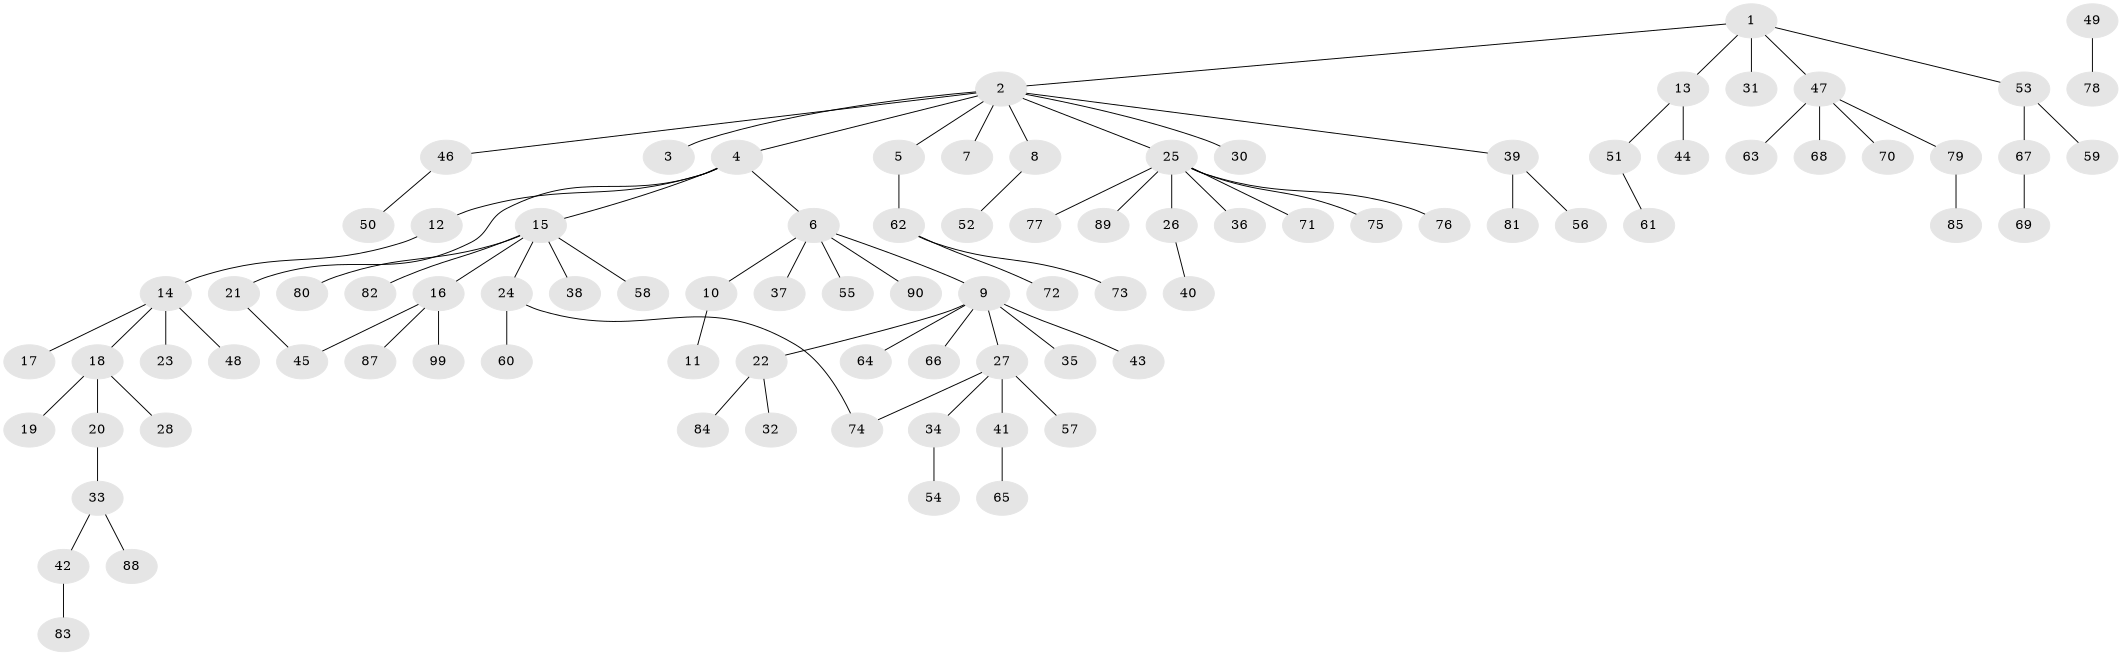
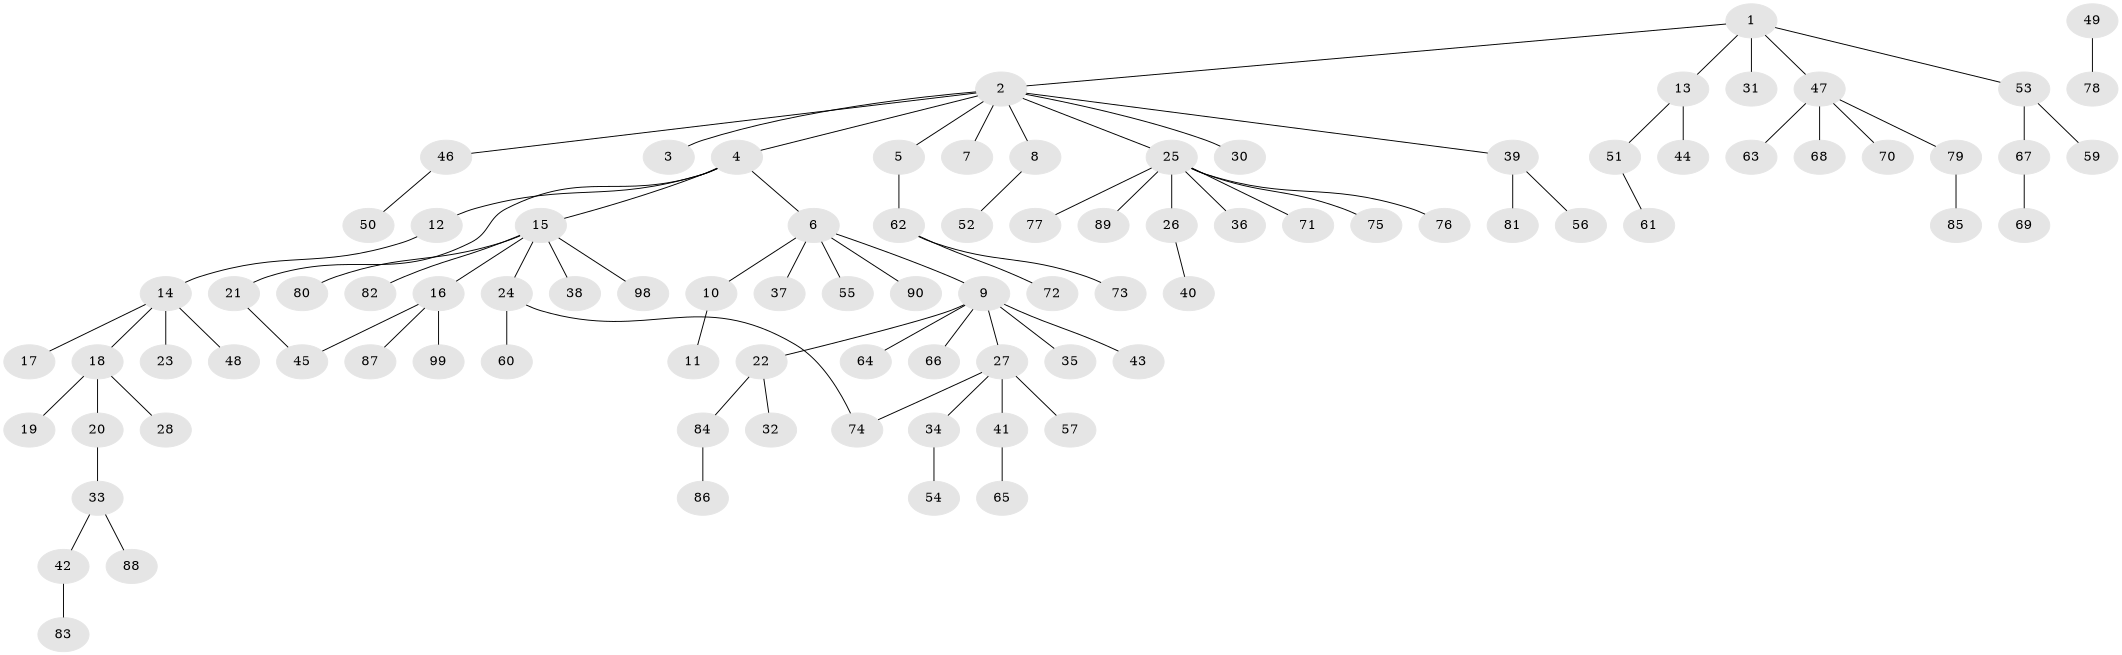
node "58": label "58" -> "98"
node "86": added
